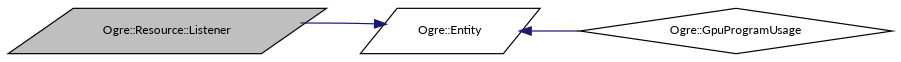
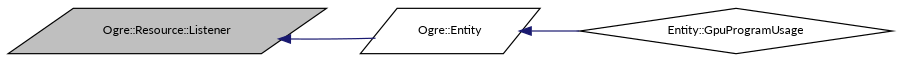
edge "Ogre::Resource::Listener" -> "Ogre::Entity": reversed
node "Ogre::GpuProgramUsage": label "Ogre::GpuProgramUsage" -> "Entity::GpuProgramUsage"
